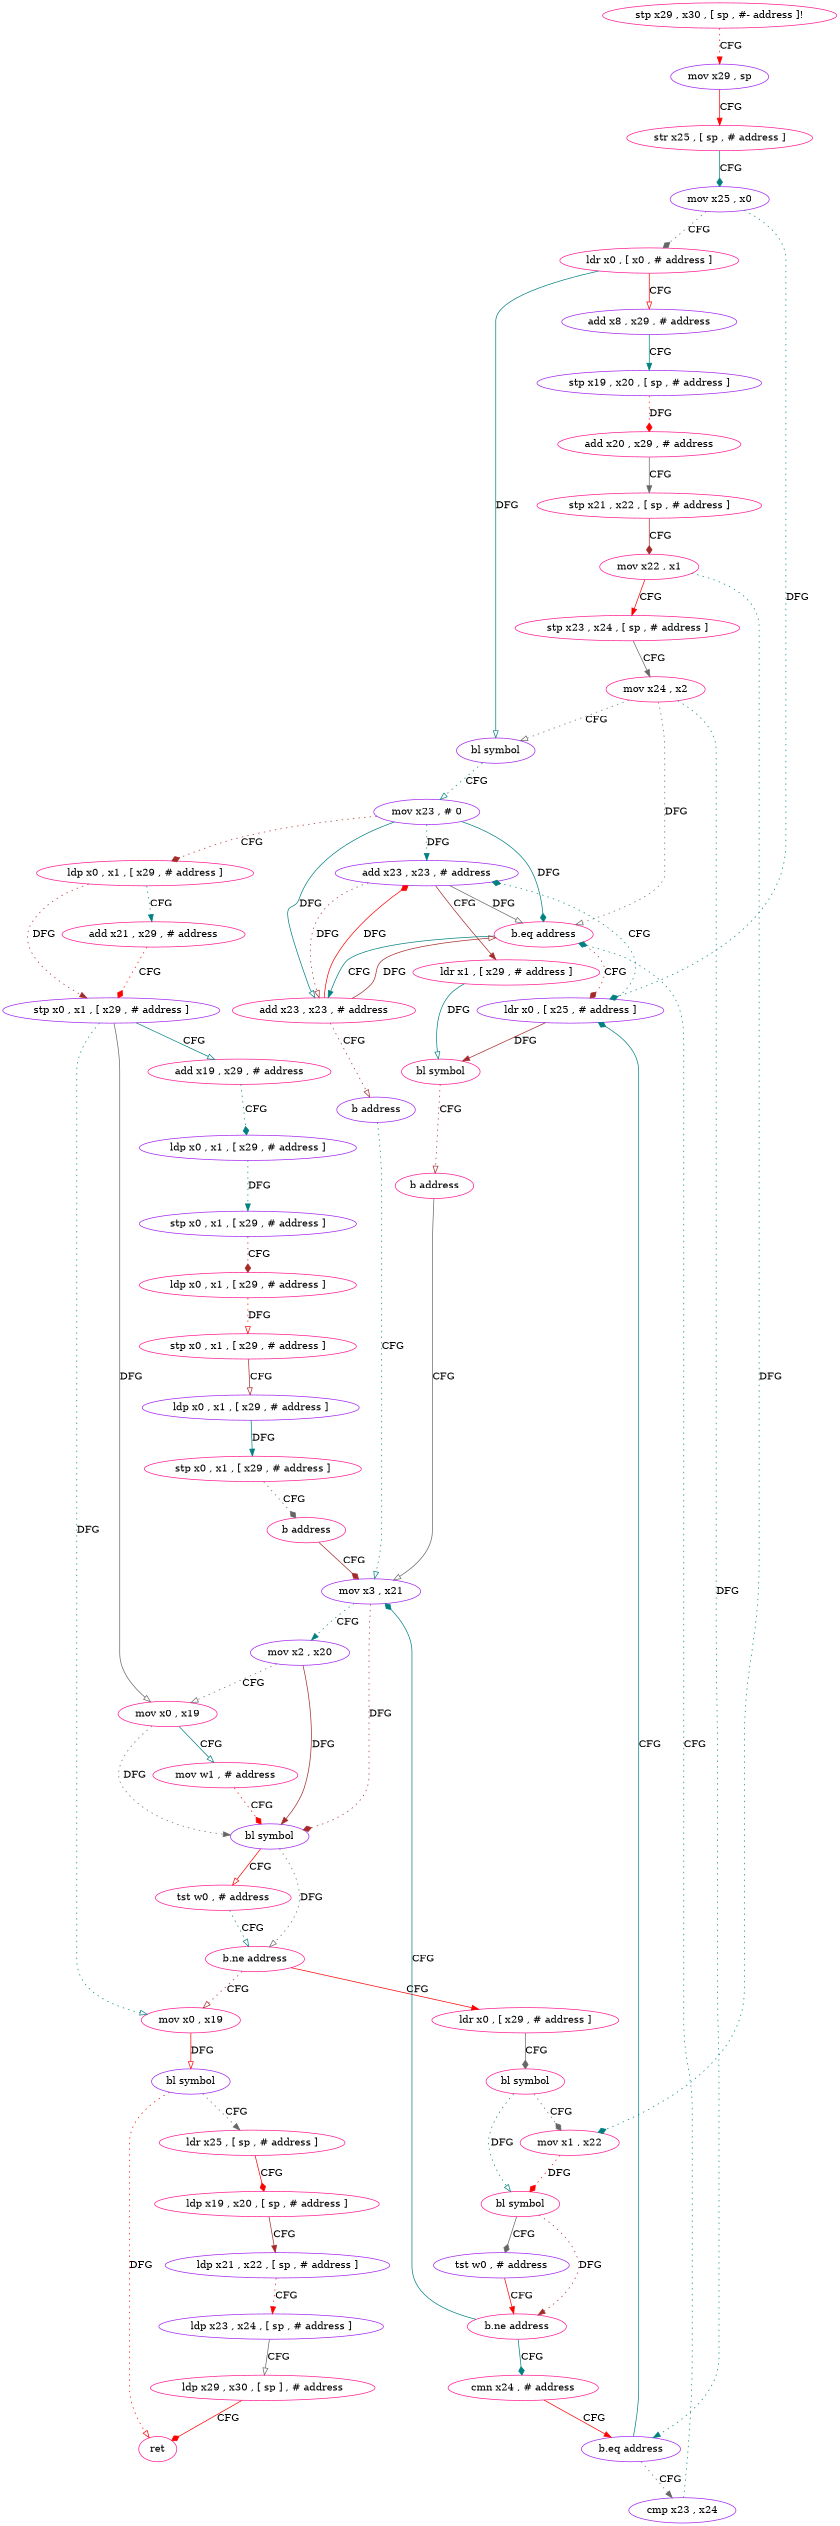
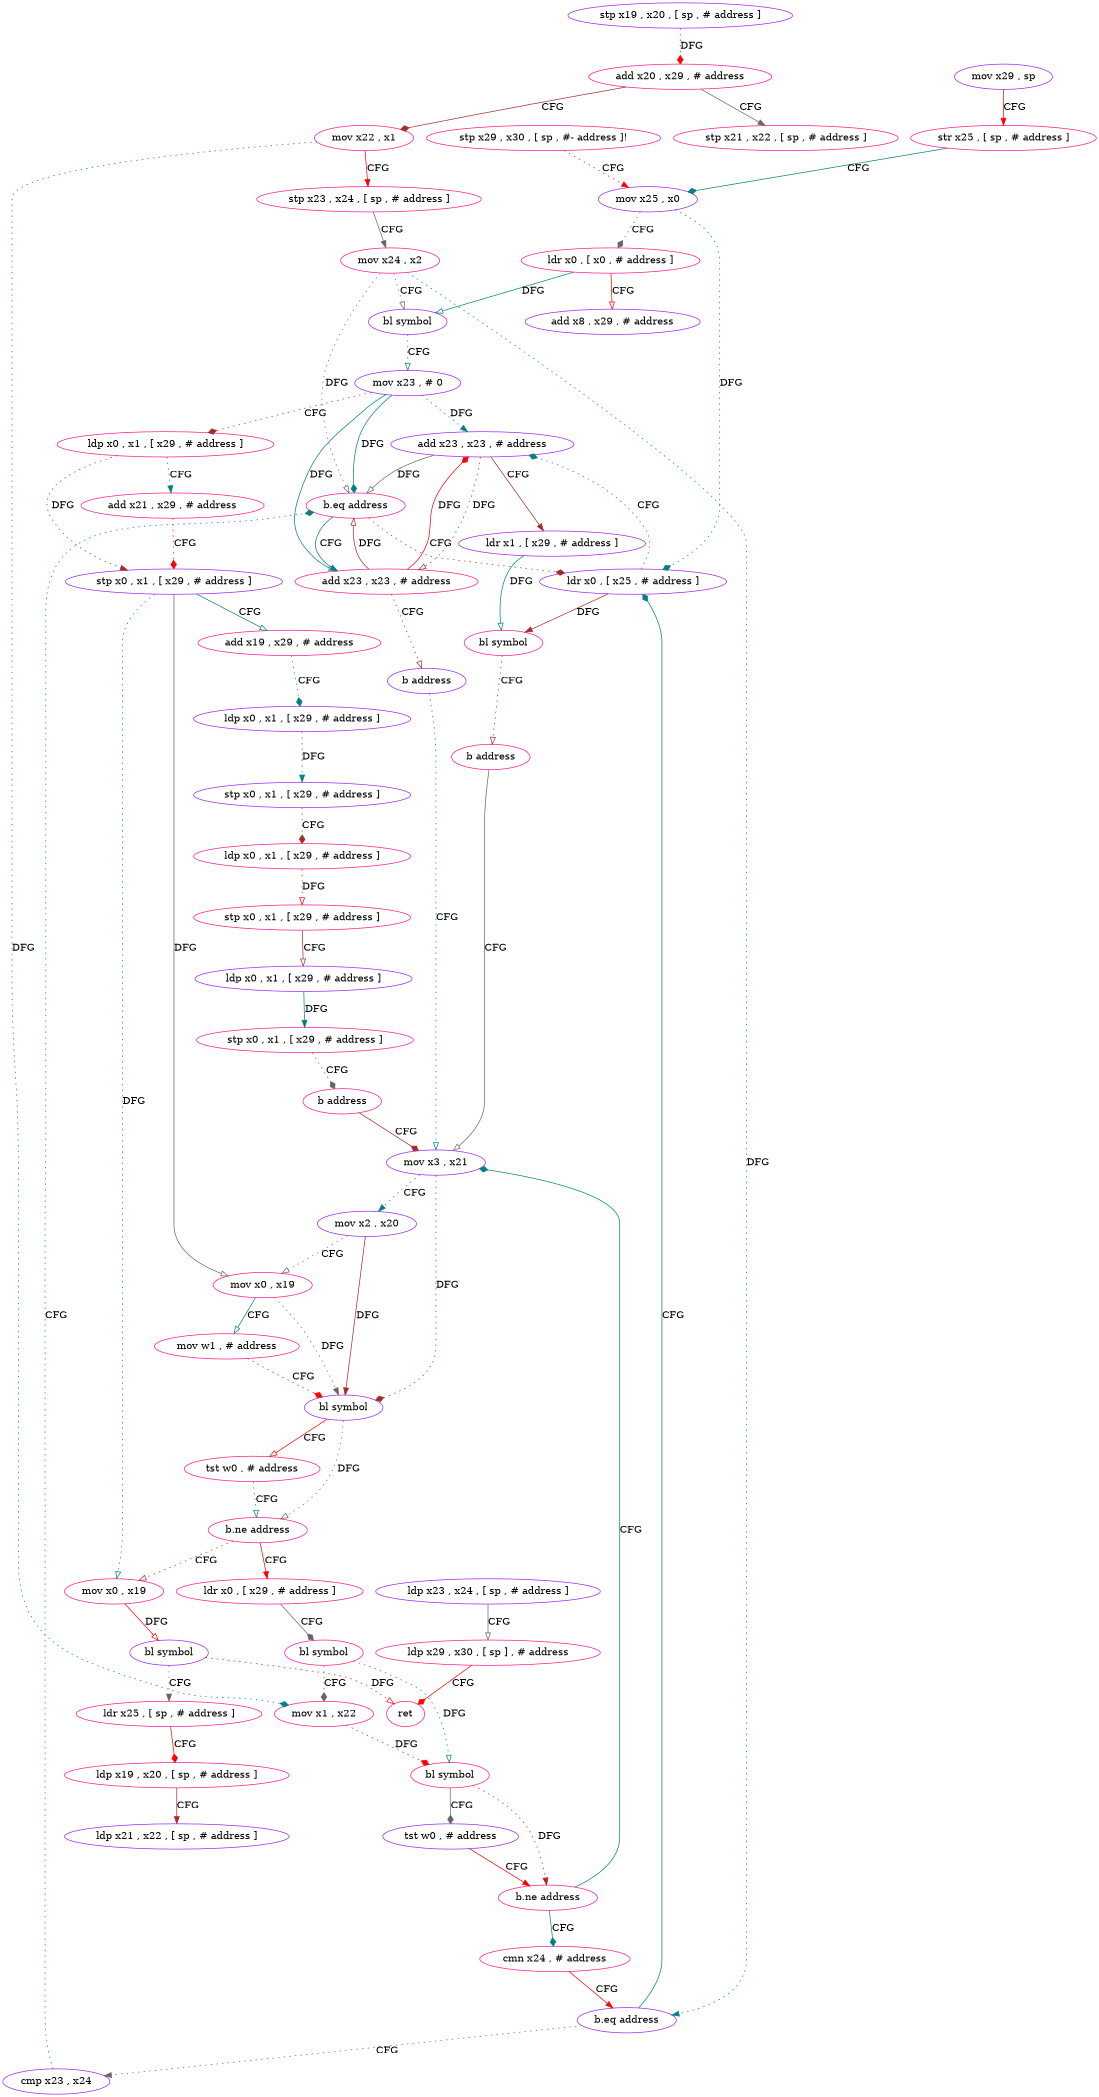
edge "stp x29 , x30 , [ sp , #- address ]!" -> "mov x29 , sp": now "stp x29 , x30 , [ sp , #- address ]!" -> "mov x25 , x0"
edge "add x8 , x29 , # address" -> "stp x19 , x20 , [ sp , # address ]": removed, label "CFG"
edge "stp x21 , x22 , [ sp , # address ]" -> "mov x22 , x1": now "add x20 , x29 , # address" -> "mov x22 , x1"
node "ldr x1 , [ x29 , # address ]": color deeppink -> purple
edge "ldp x21 , x22 , [ sp , # address ]" -> "ldp x23 , x24 , [ sp , # address ]": removed, label "CFG"
